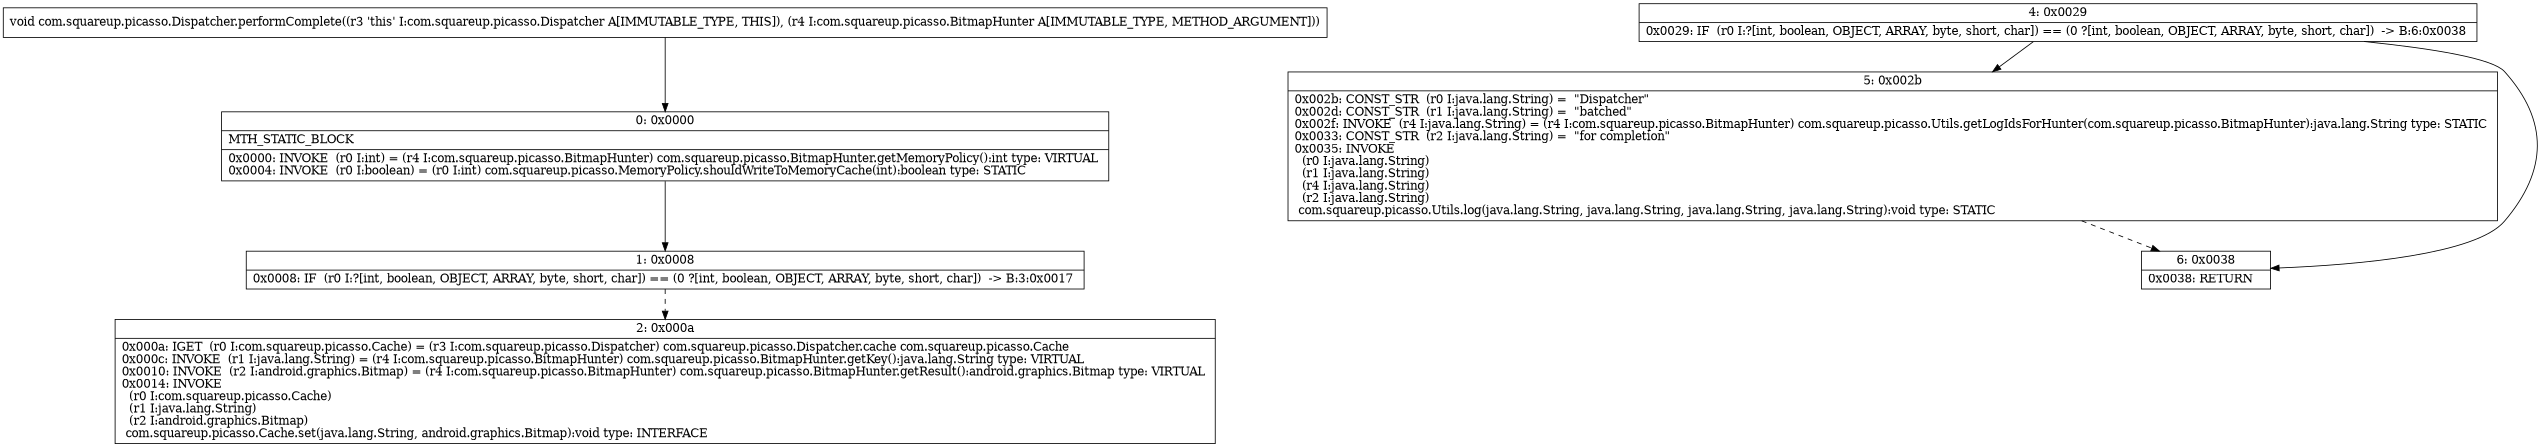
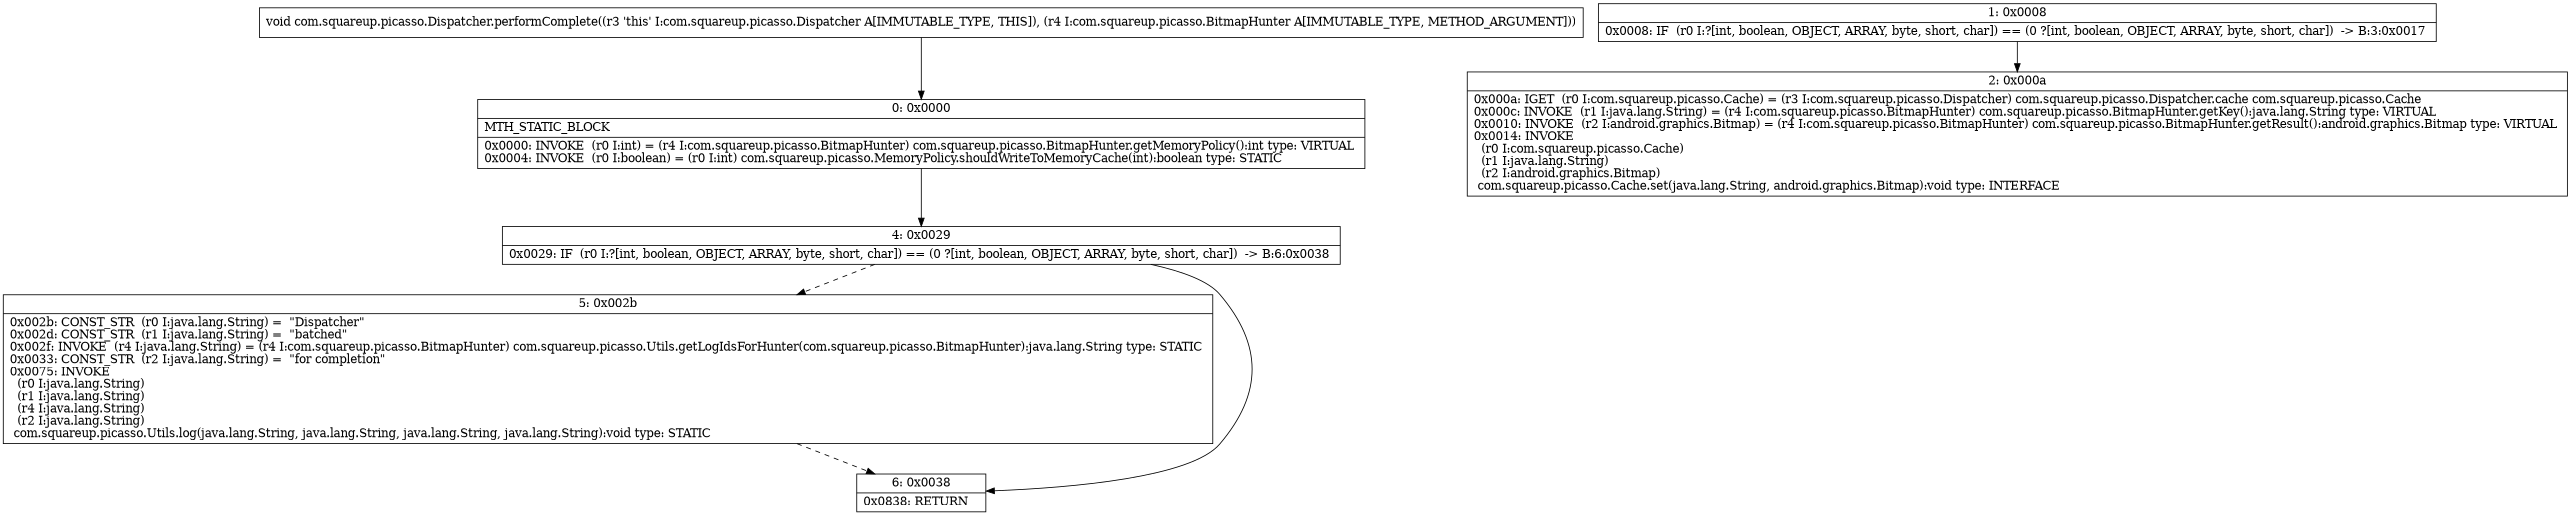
edge "4: 0x0029" -> "5: 0x002b": style solid -> dashed
node "5: 0x002b": text "0x0035: INVOKE" -> "0x0075: INVOKE"
edge "0: 0x0000" -> "1: 0x0008": now "0: 0x0000" -> "4: 0x0029"
node "6: 0x0038": text "0x0038: RETURN" -> "0x0838: RETURN"
edge "1: 0x0008" -> "2: 0x000a": style dashed -> solid
